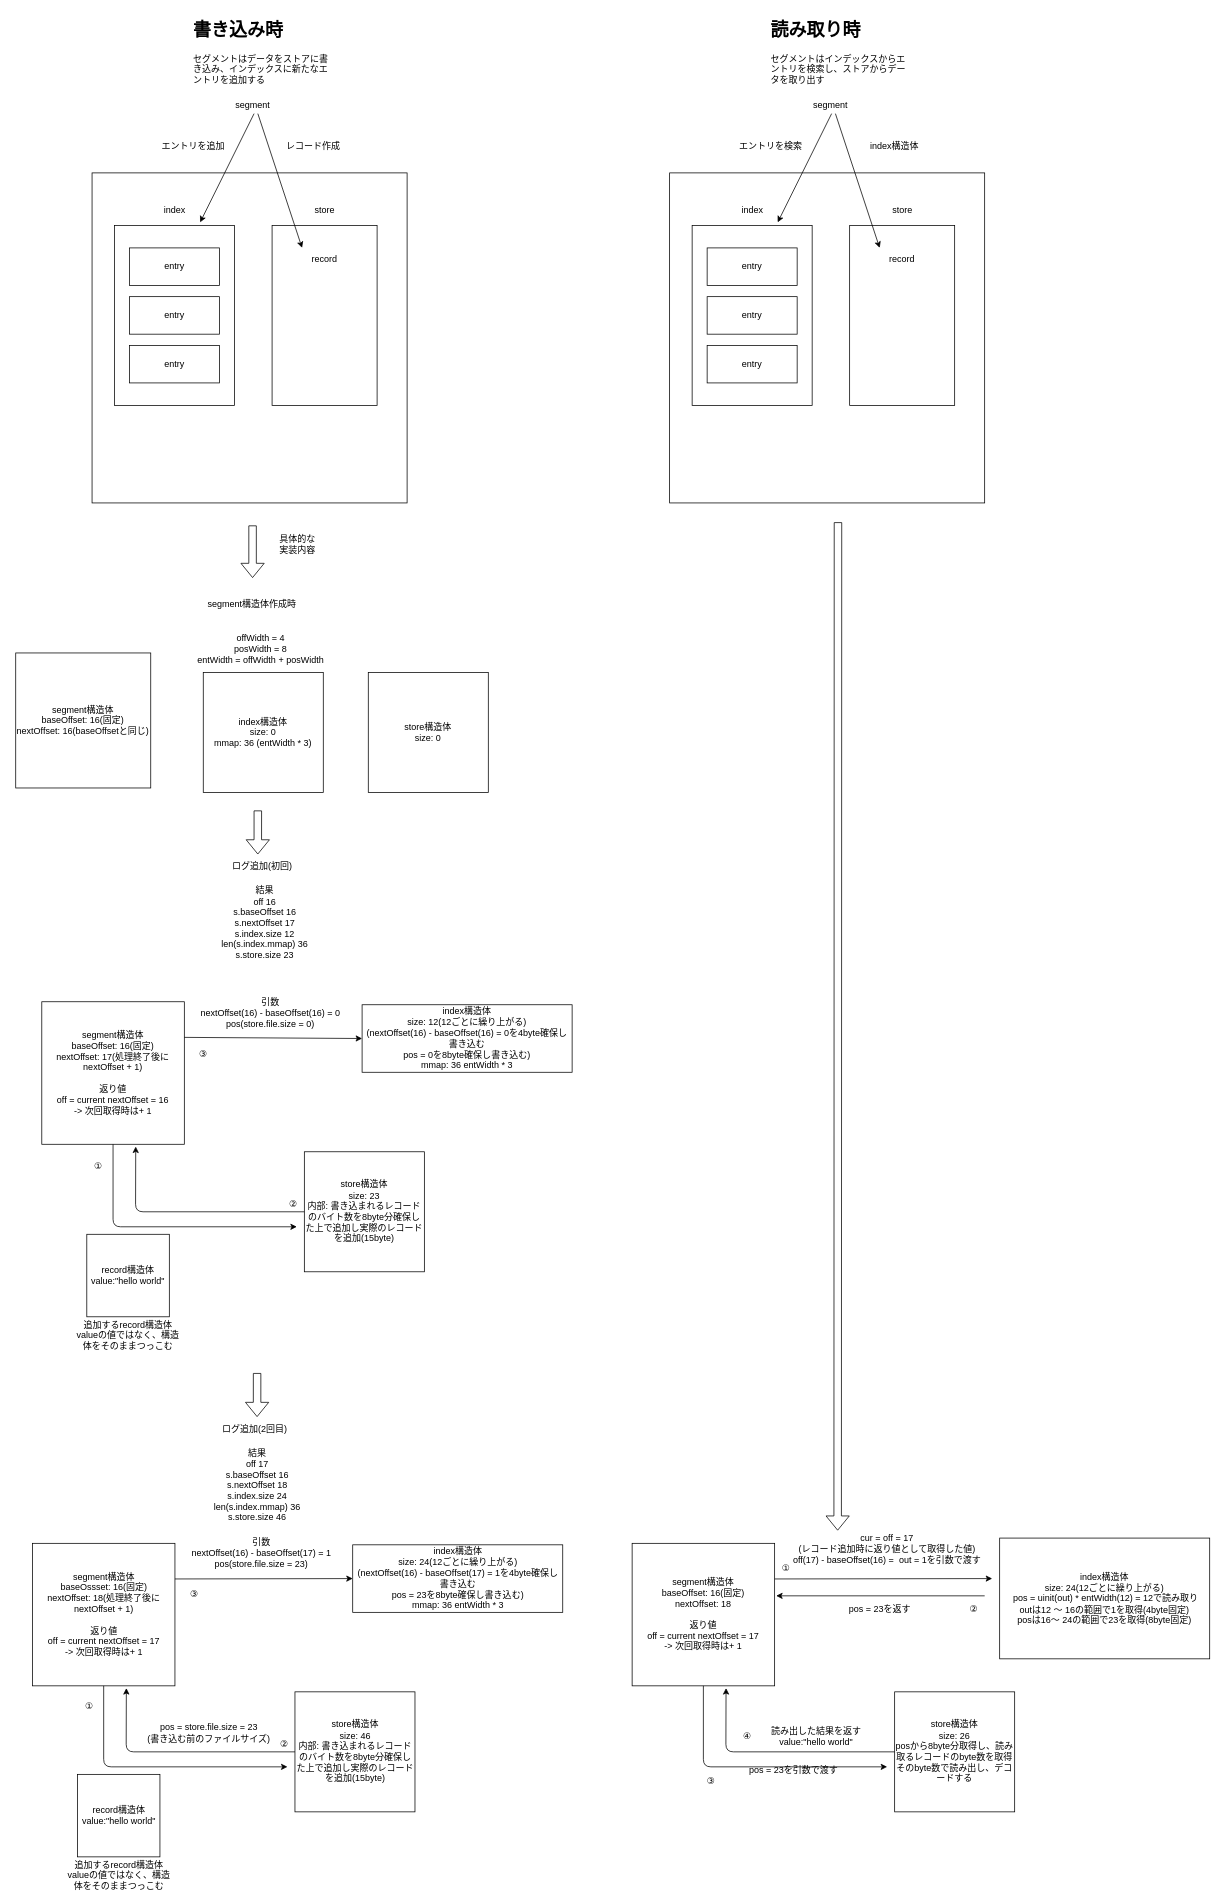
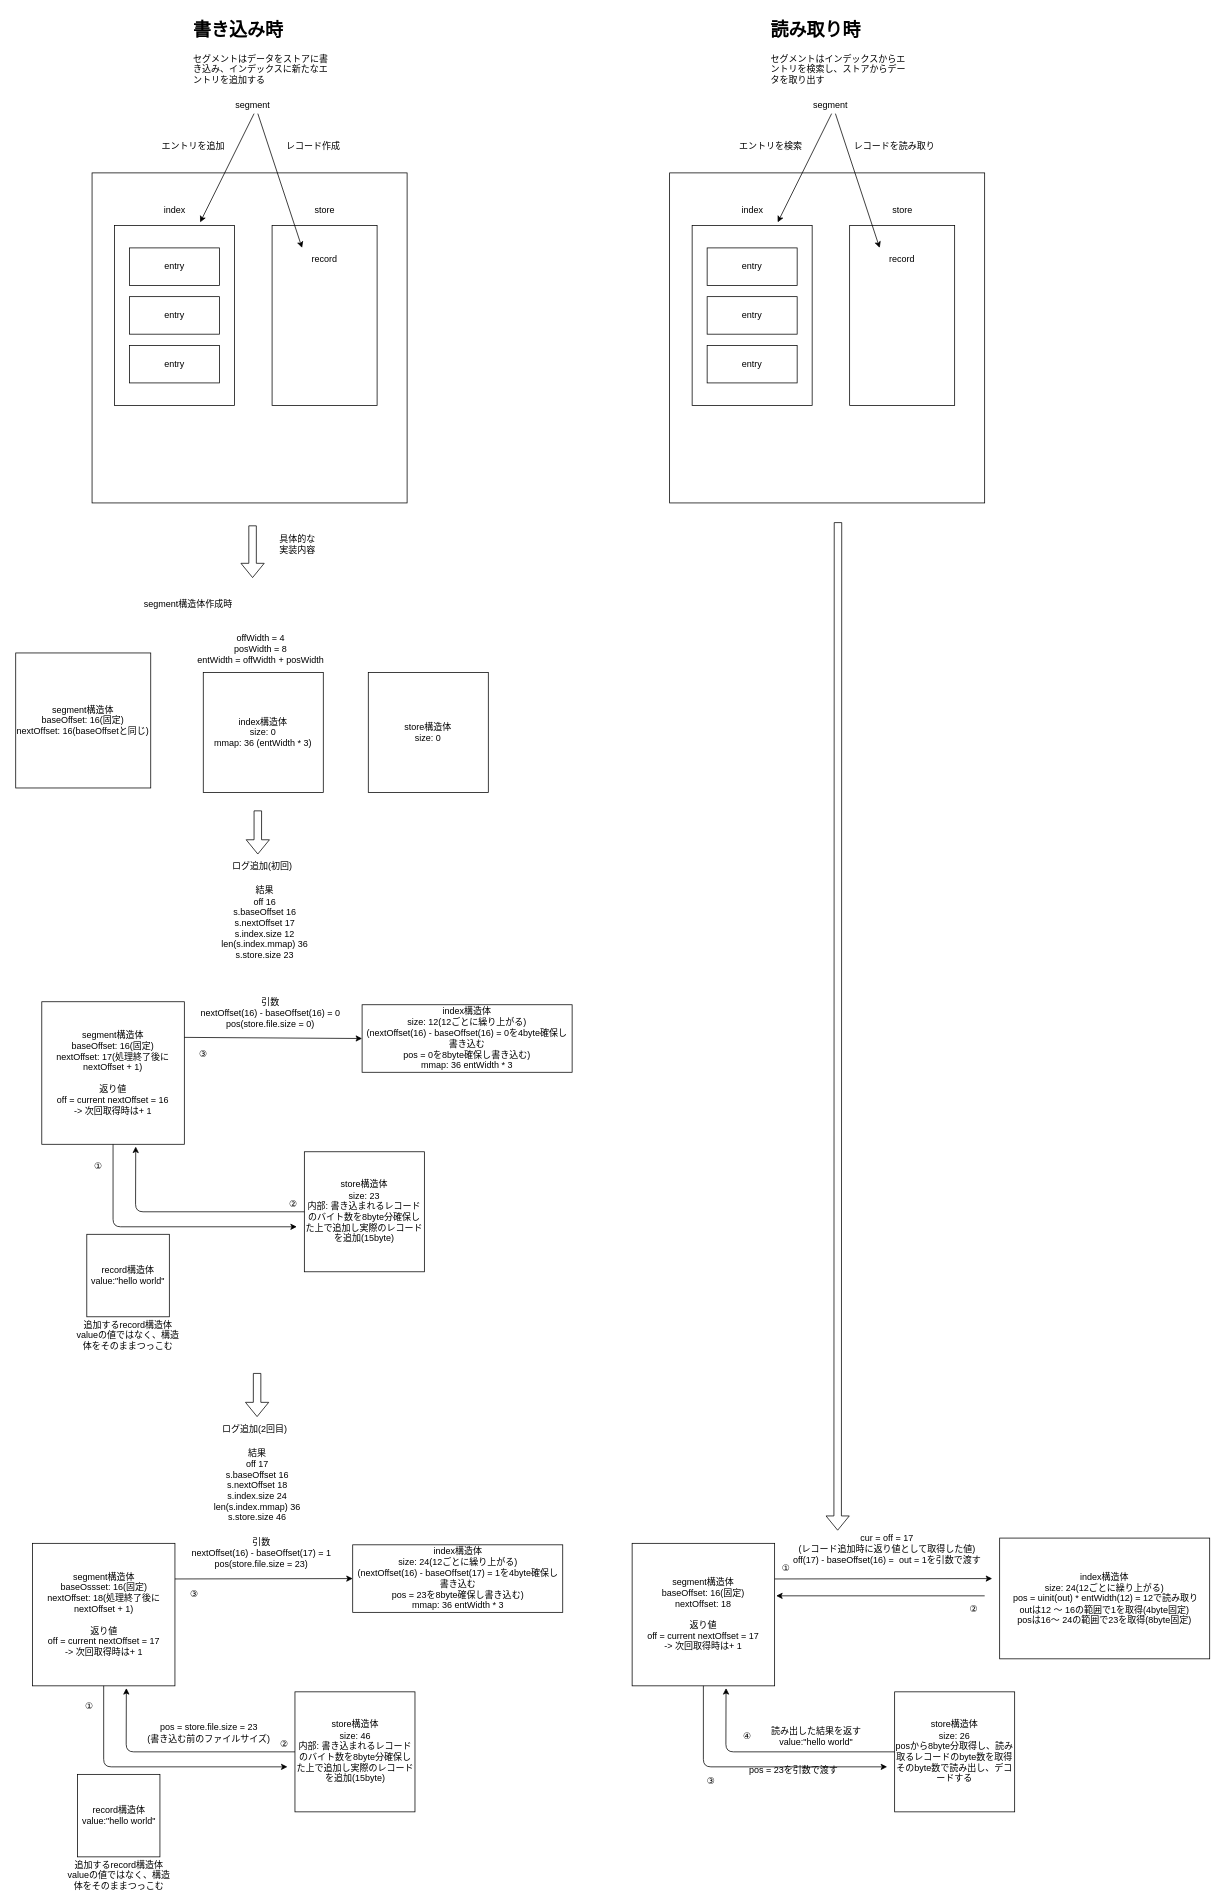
node "index構造体": label "index構造体" -> "レコードを読み取り"
node "segment構造体作成時": moved (252, 604) -> (188, 604)
node "pos = 23を返す": removed
